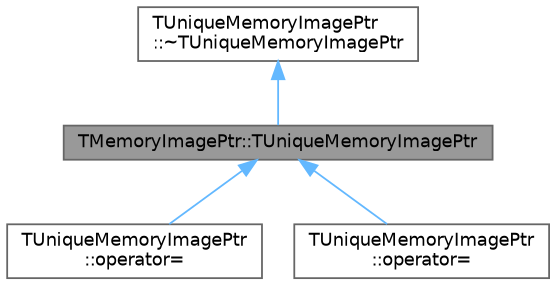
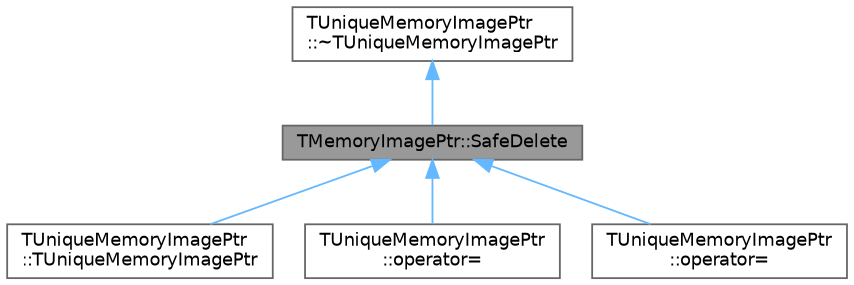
node "TMemoryImagePtr::TUniqueMemoryImagePtr": label "TMemoryImagePtr::TUniqueMemoryImagePtr" -> "TMemoryImagePtr::SafeDelete"
node "TUniqueMemoryImagePtr ::TUniqueMemoryImagePtr": added
